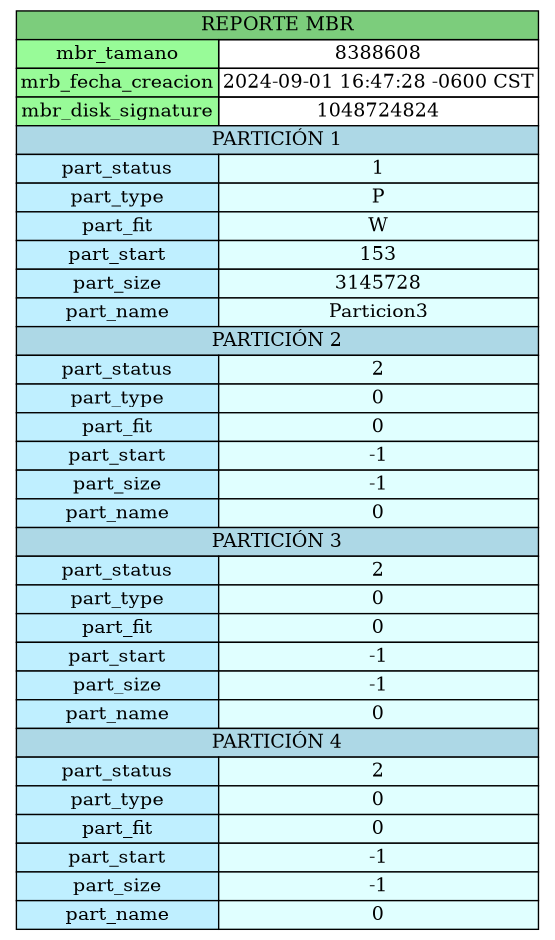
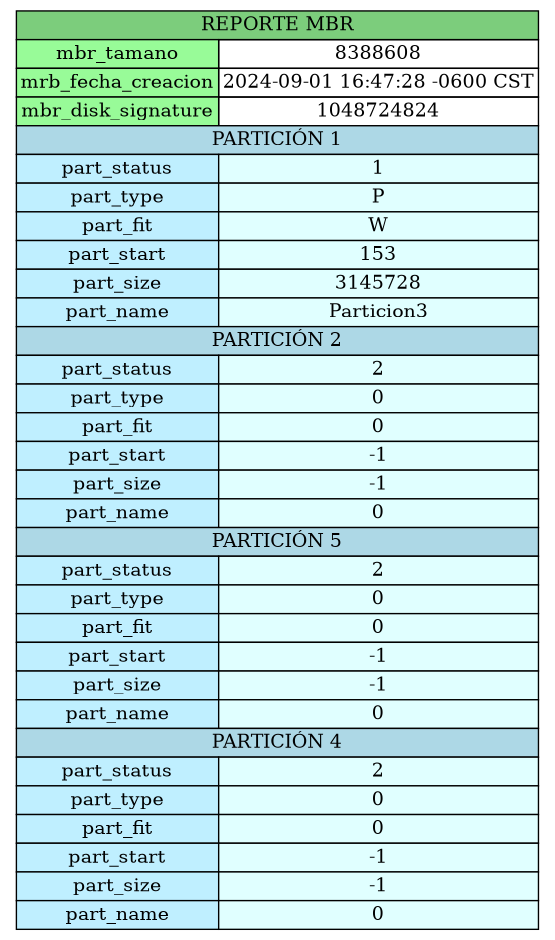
node "REPORTE MBR": text "PARTICIÓN 3" -> "PARTICIÓN 5"
